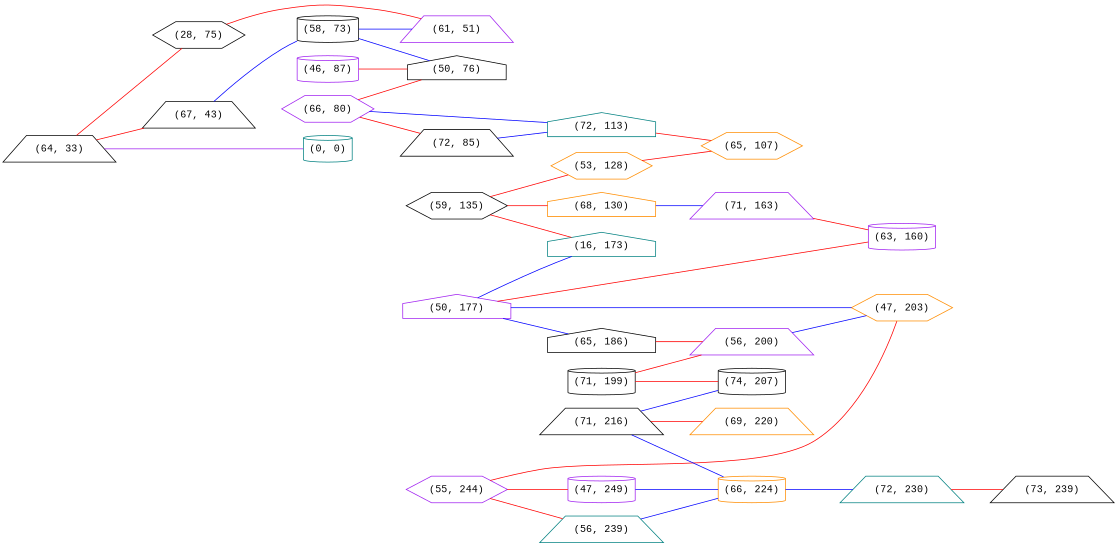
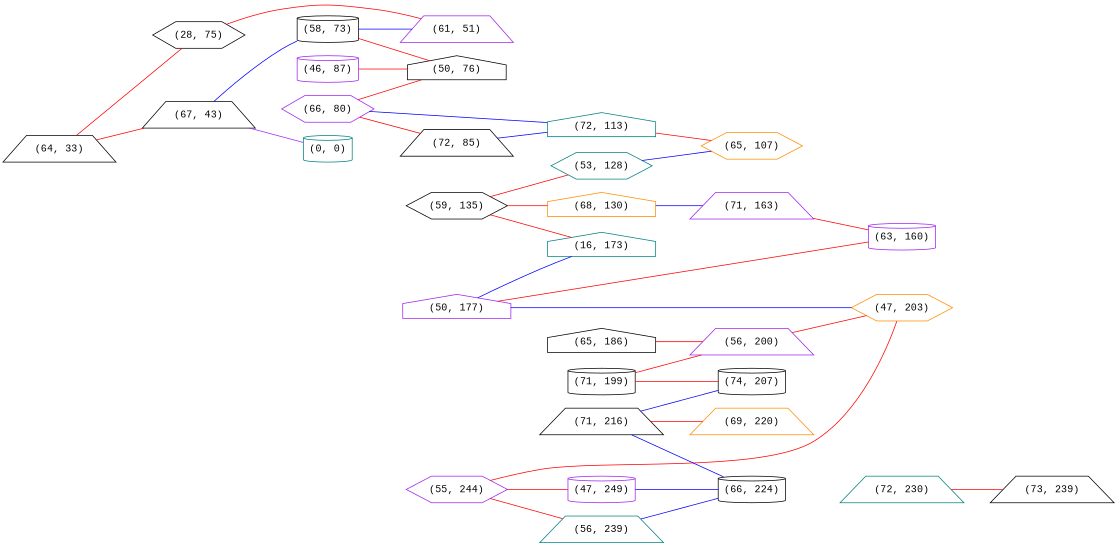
edge "(58, 73)" -- "(50, 76)": color blue -> red
edge "(64, 33)" -- "(0, 0)": now "(67, 43)" -- "(0, 0)"
edge "(65, 107)" -- "(53, 128)": color red -> blue
node "(53, 128)": color darkorange -> teal
edge "(47, 203)" -- "(56, 200)": color blue -> red
edge "(50, 177)" -- "(65, 186)": removed
node "(66, 224)": color darkorange -> black
edge "(66, 224)" -- "(72, 230)": removed
